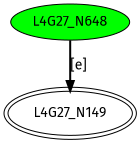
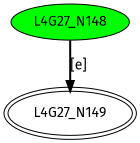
node "L4G27_N648": label "L4G27_N648" -> "L4G27_N148"
